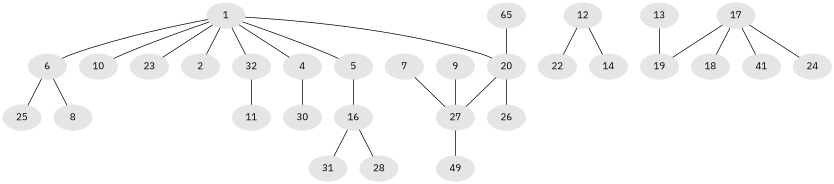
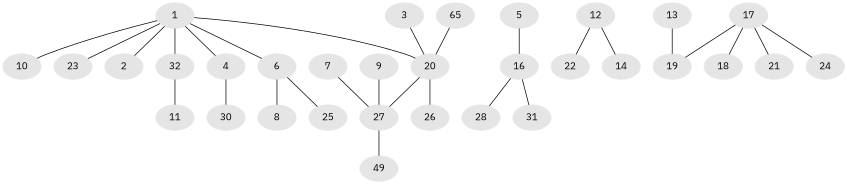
node "3": added
edge "1" -- "5": removed
node "41": label "41" -> "21"
